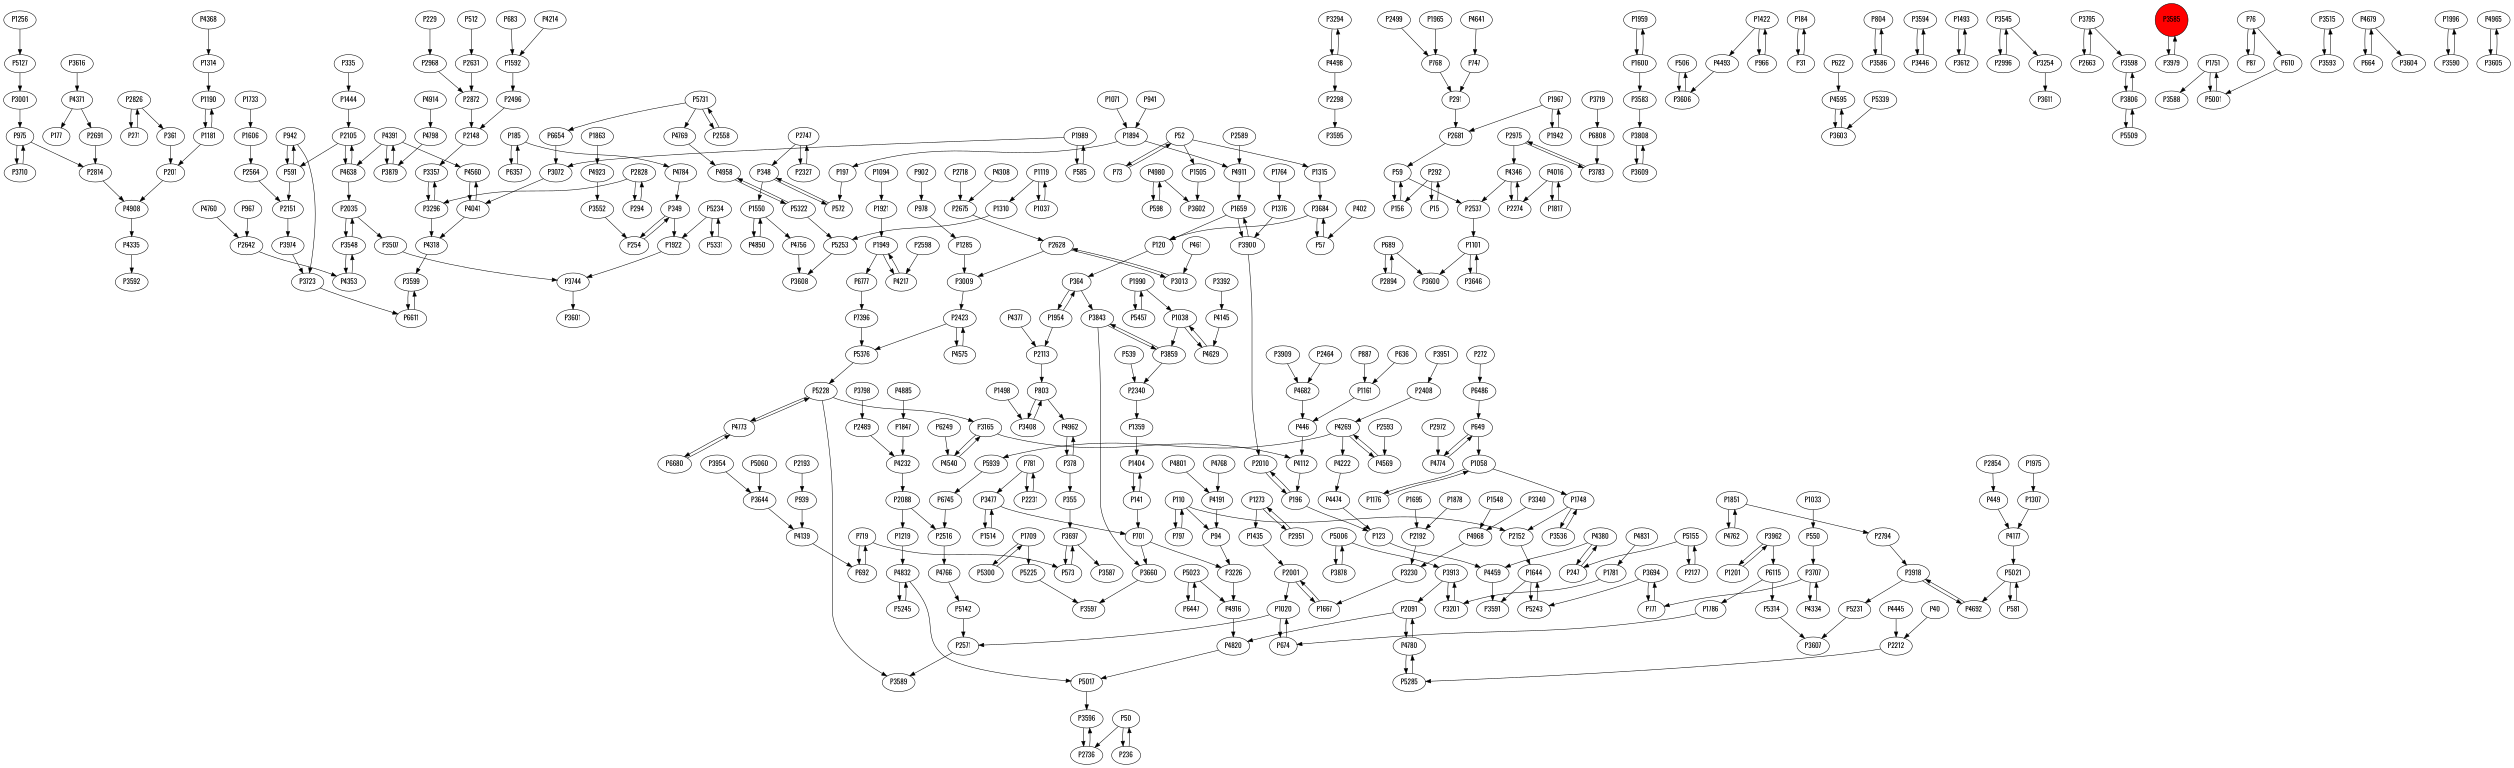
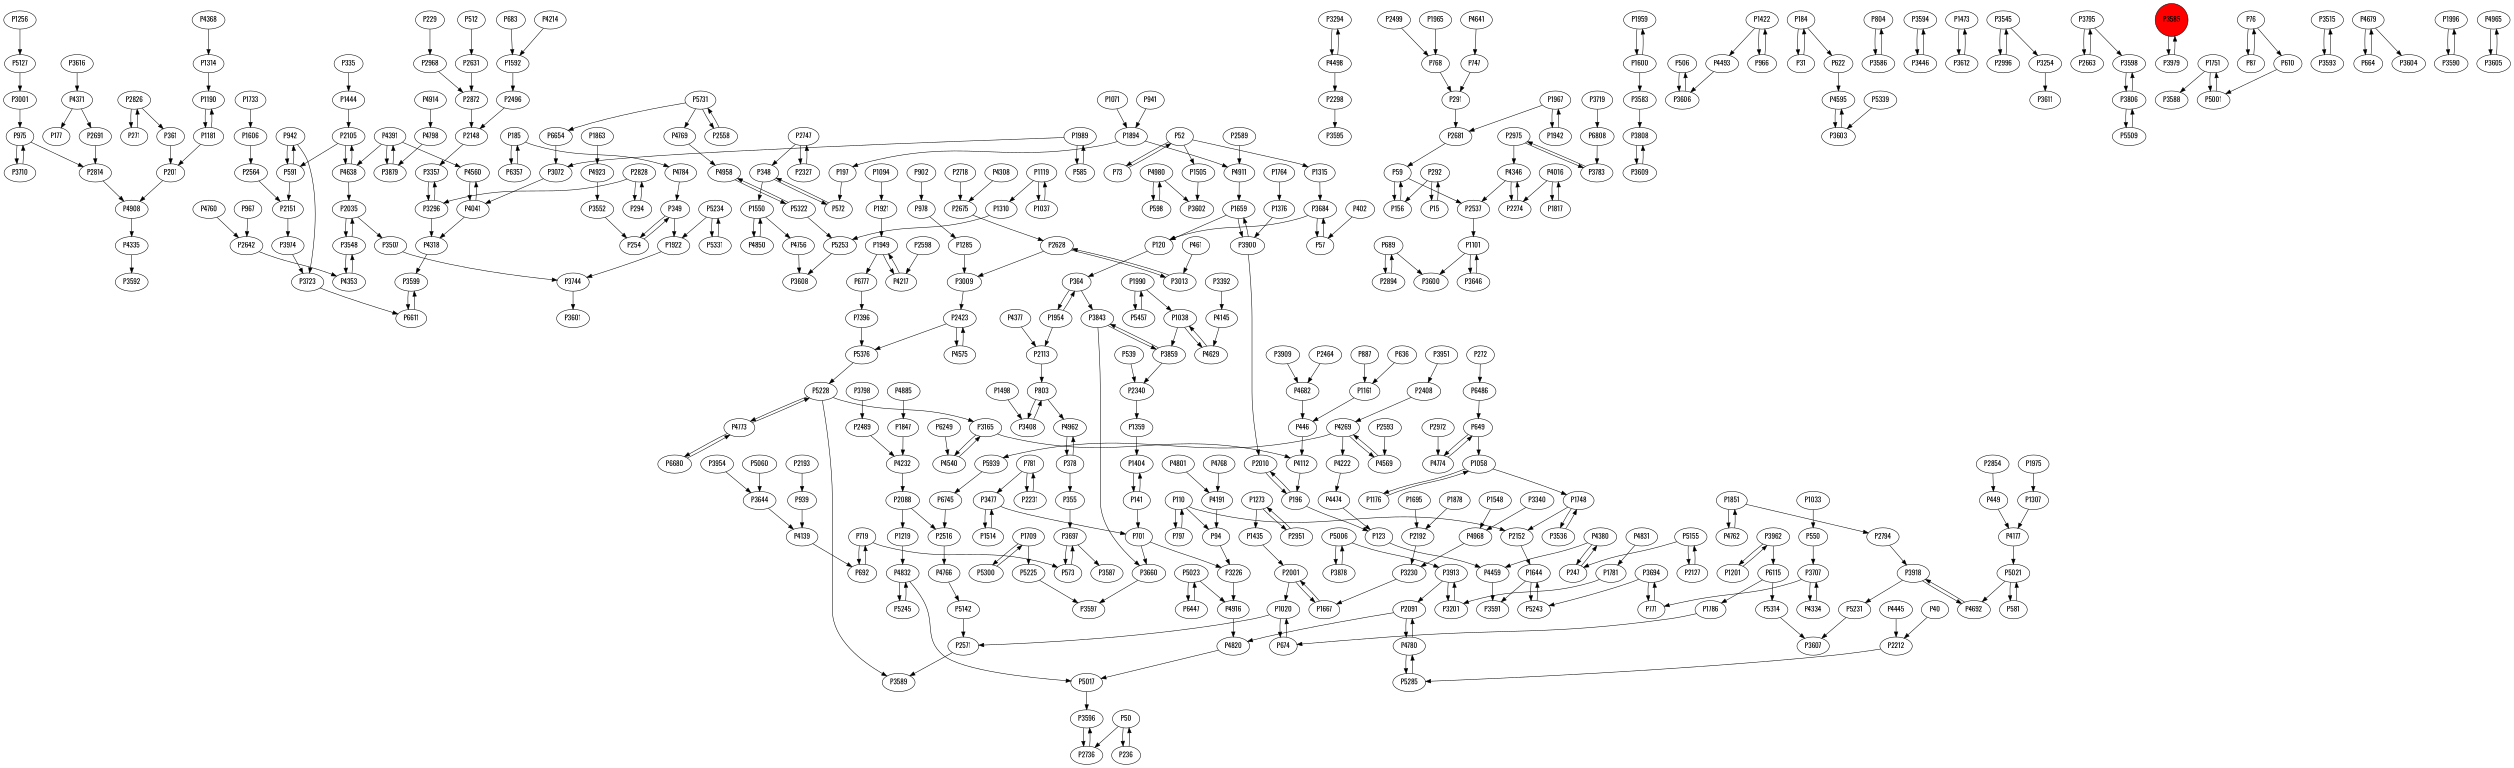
node "P1493": label "P1493" -> "P1473"
edge "P184" -> "P622": added
